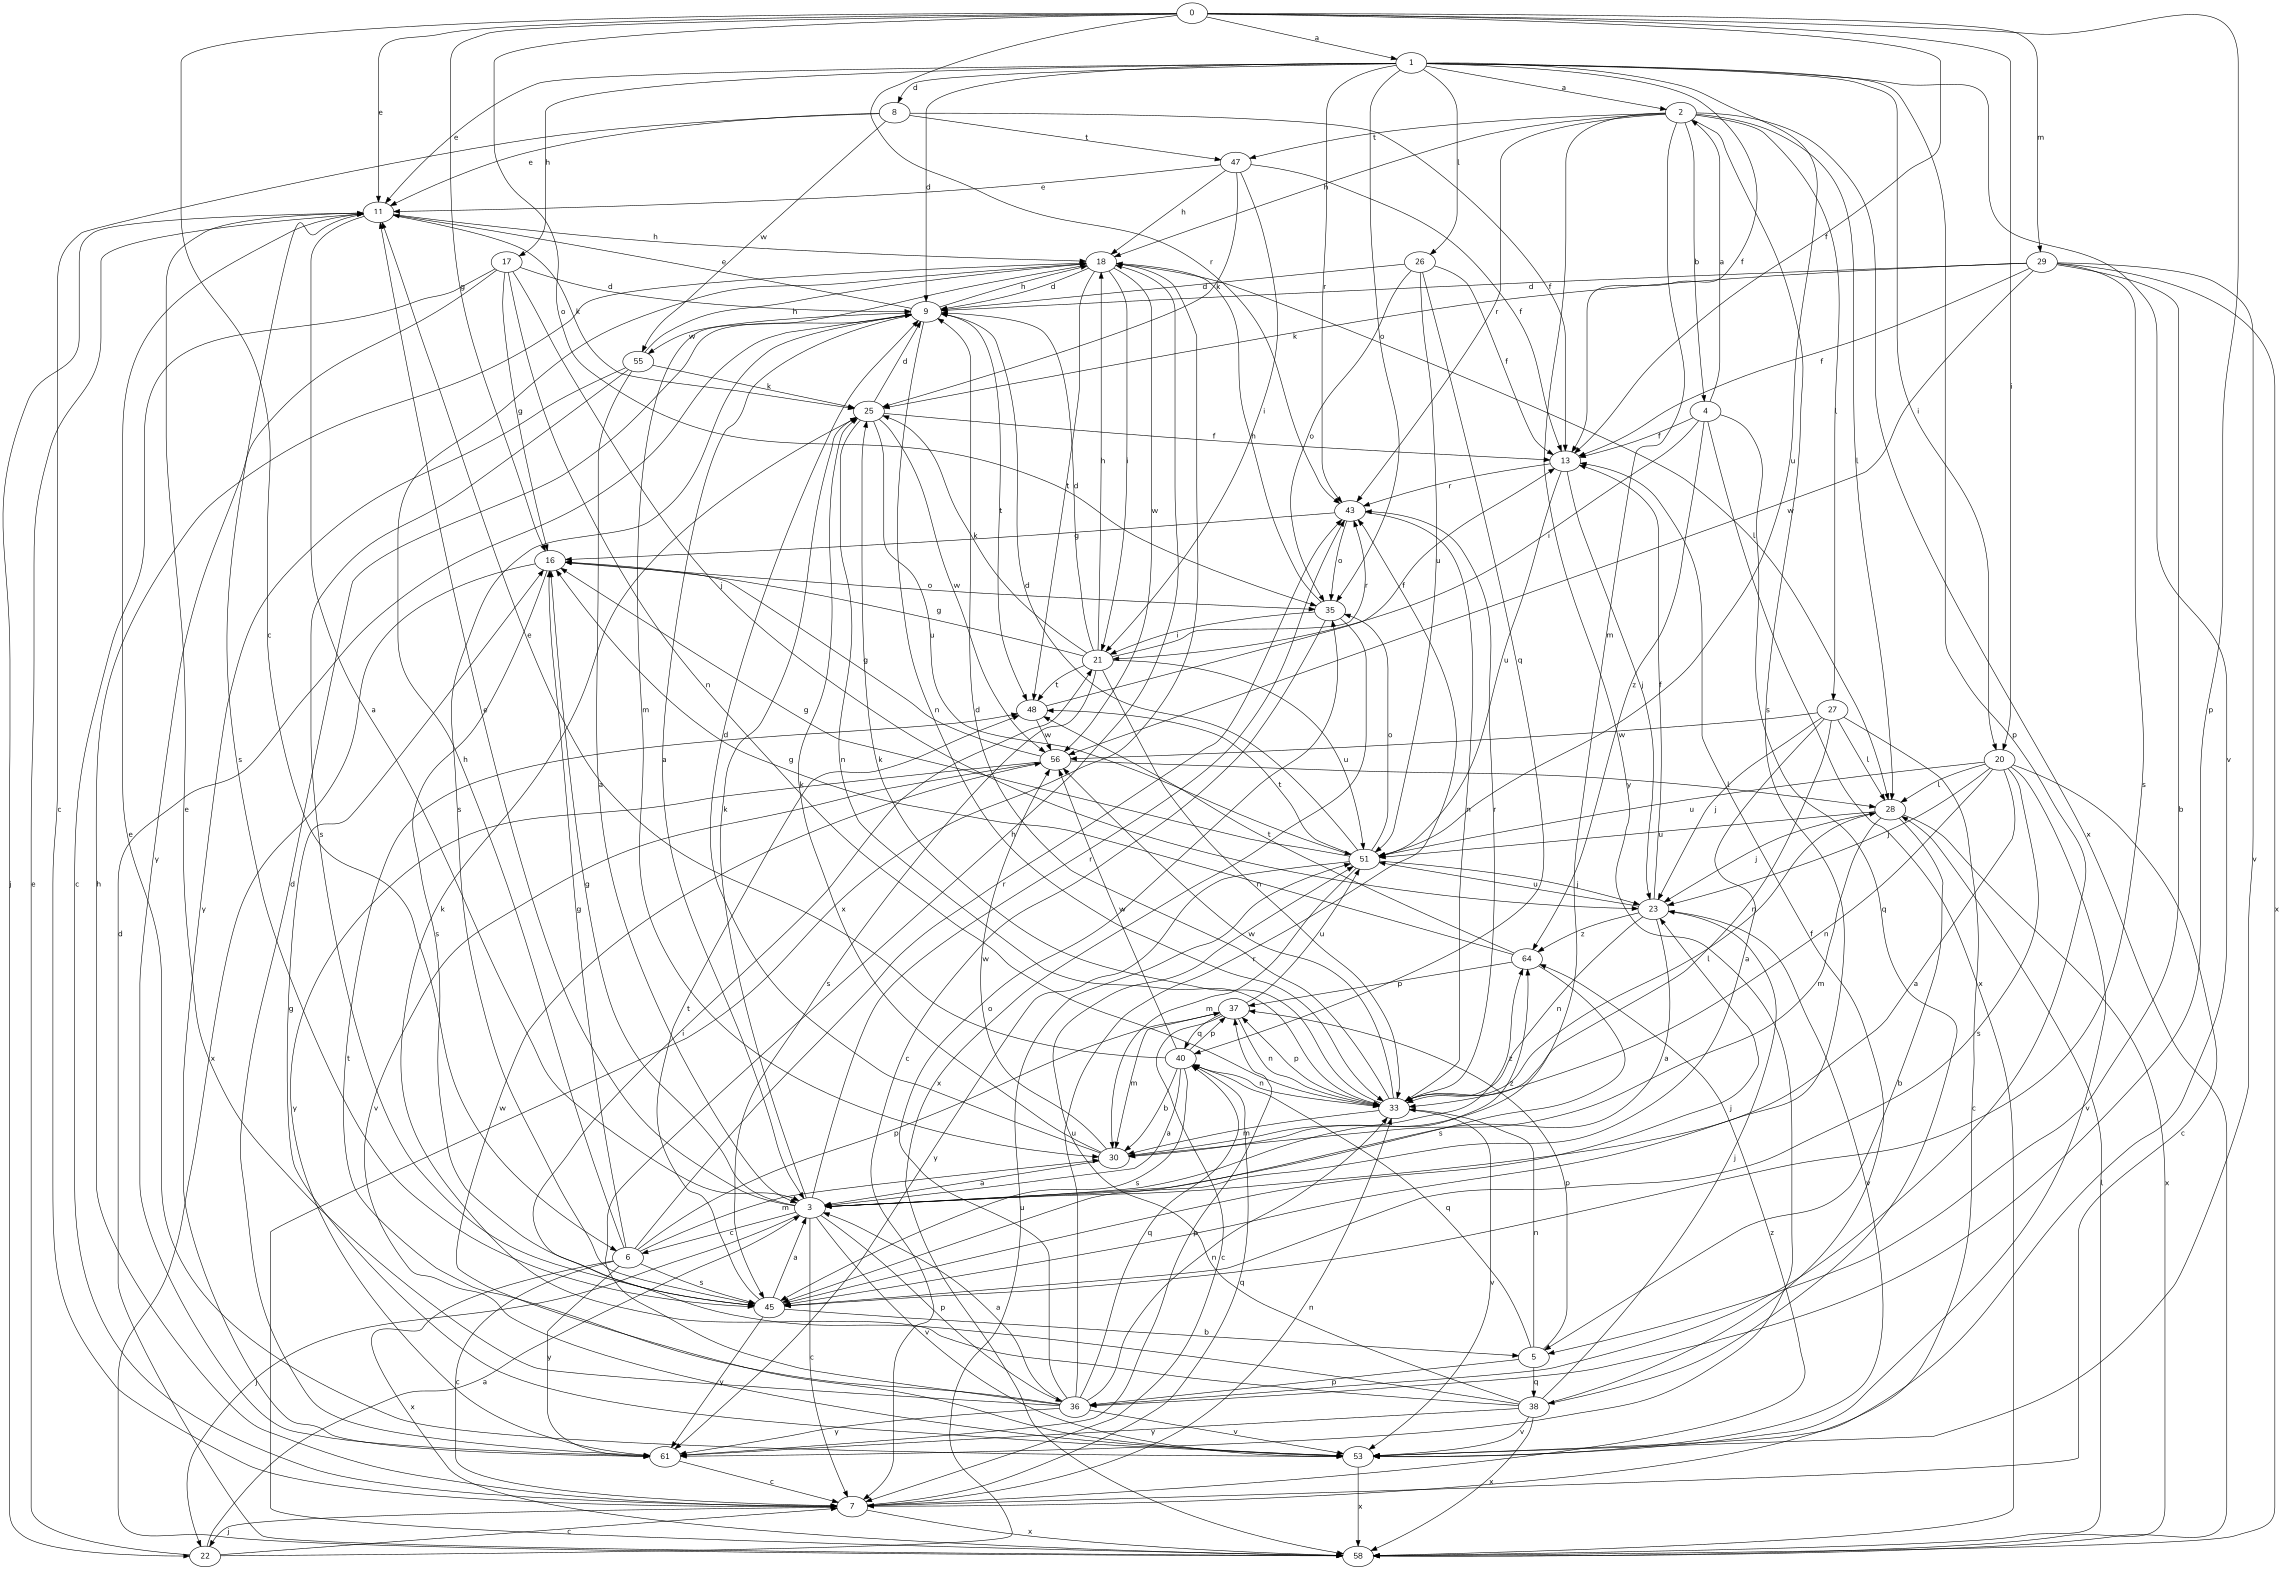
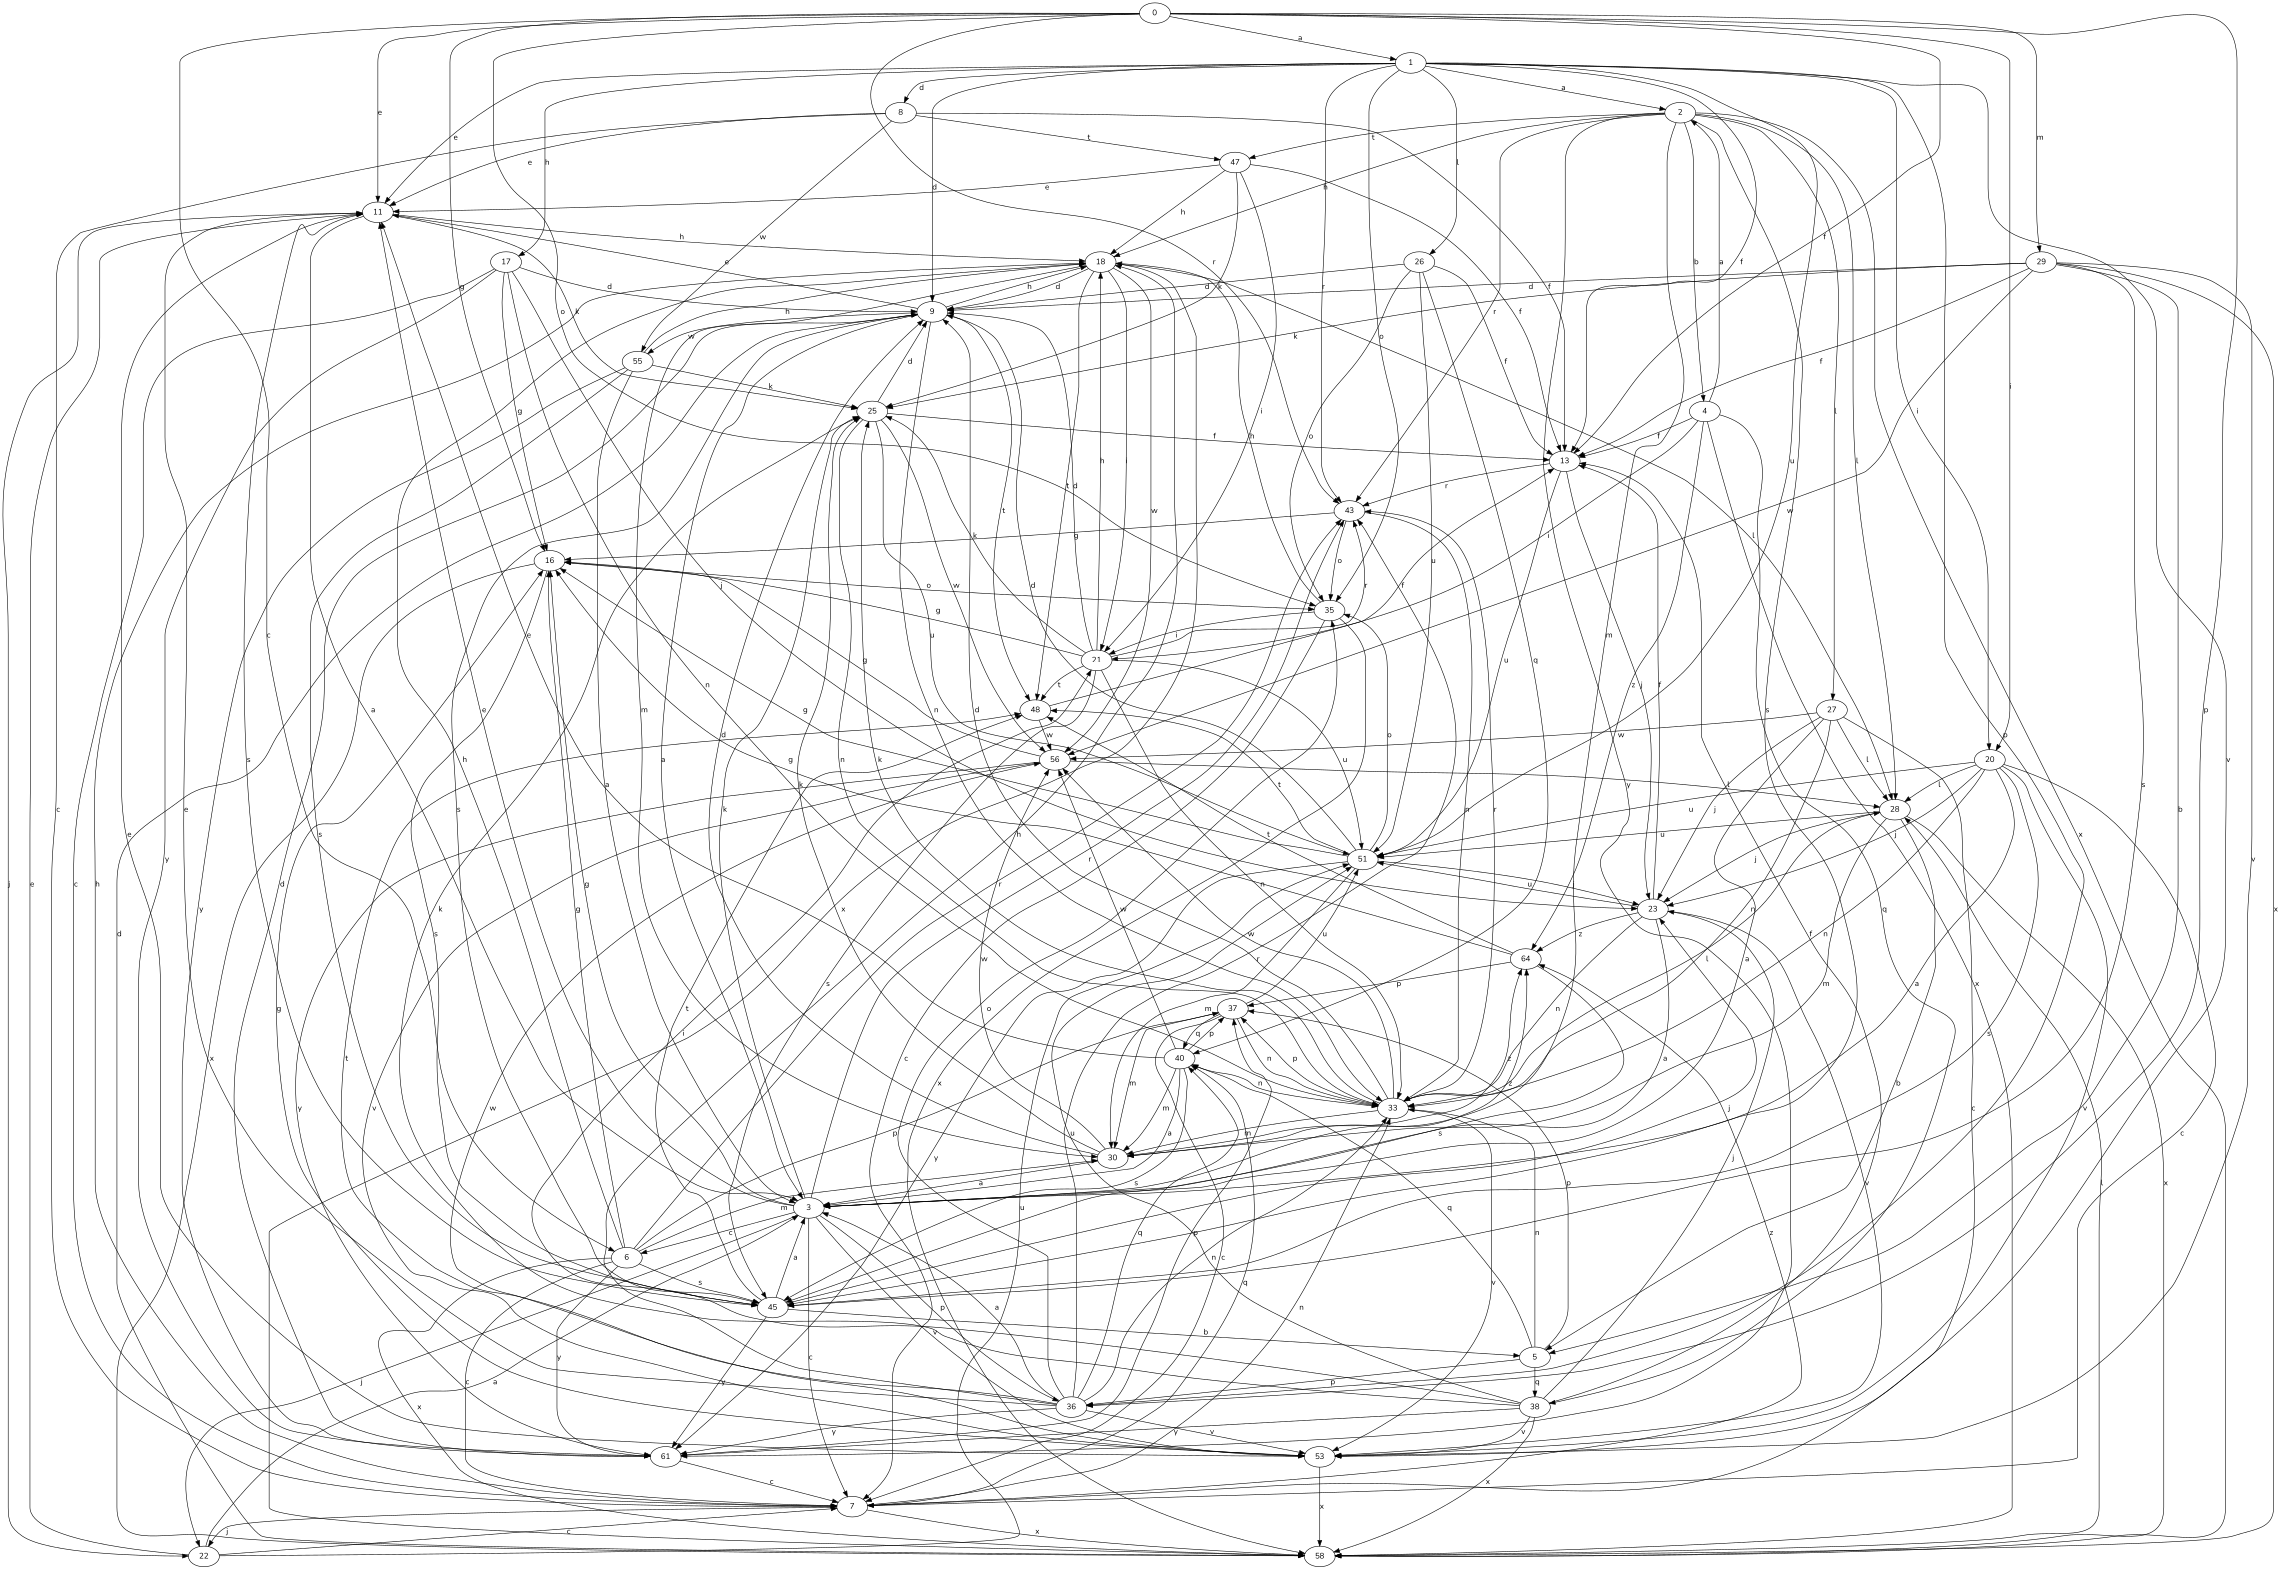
edge "40" -> "30": label "b" -> "m"
